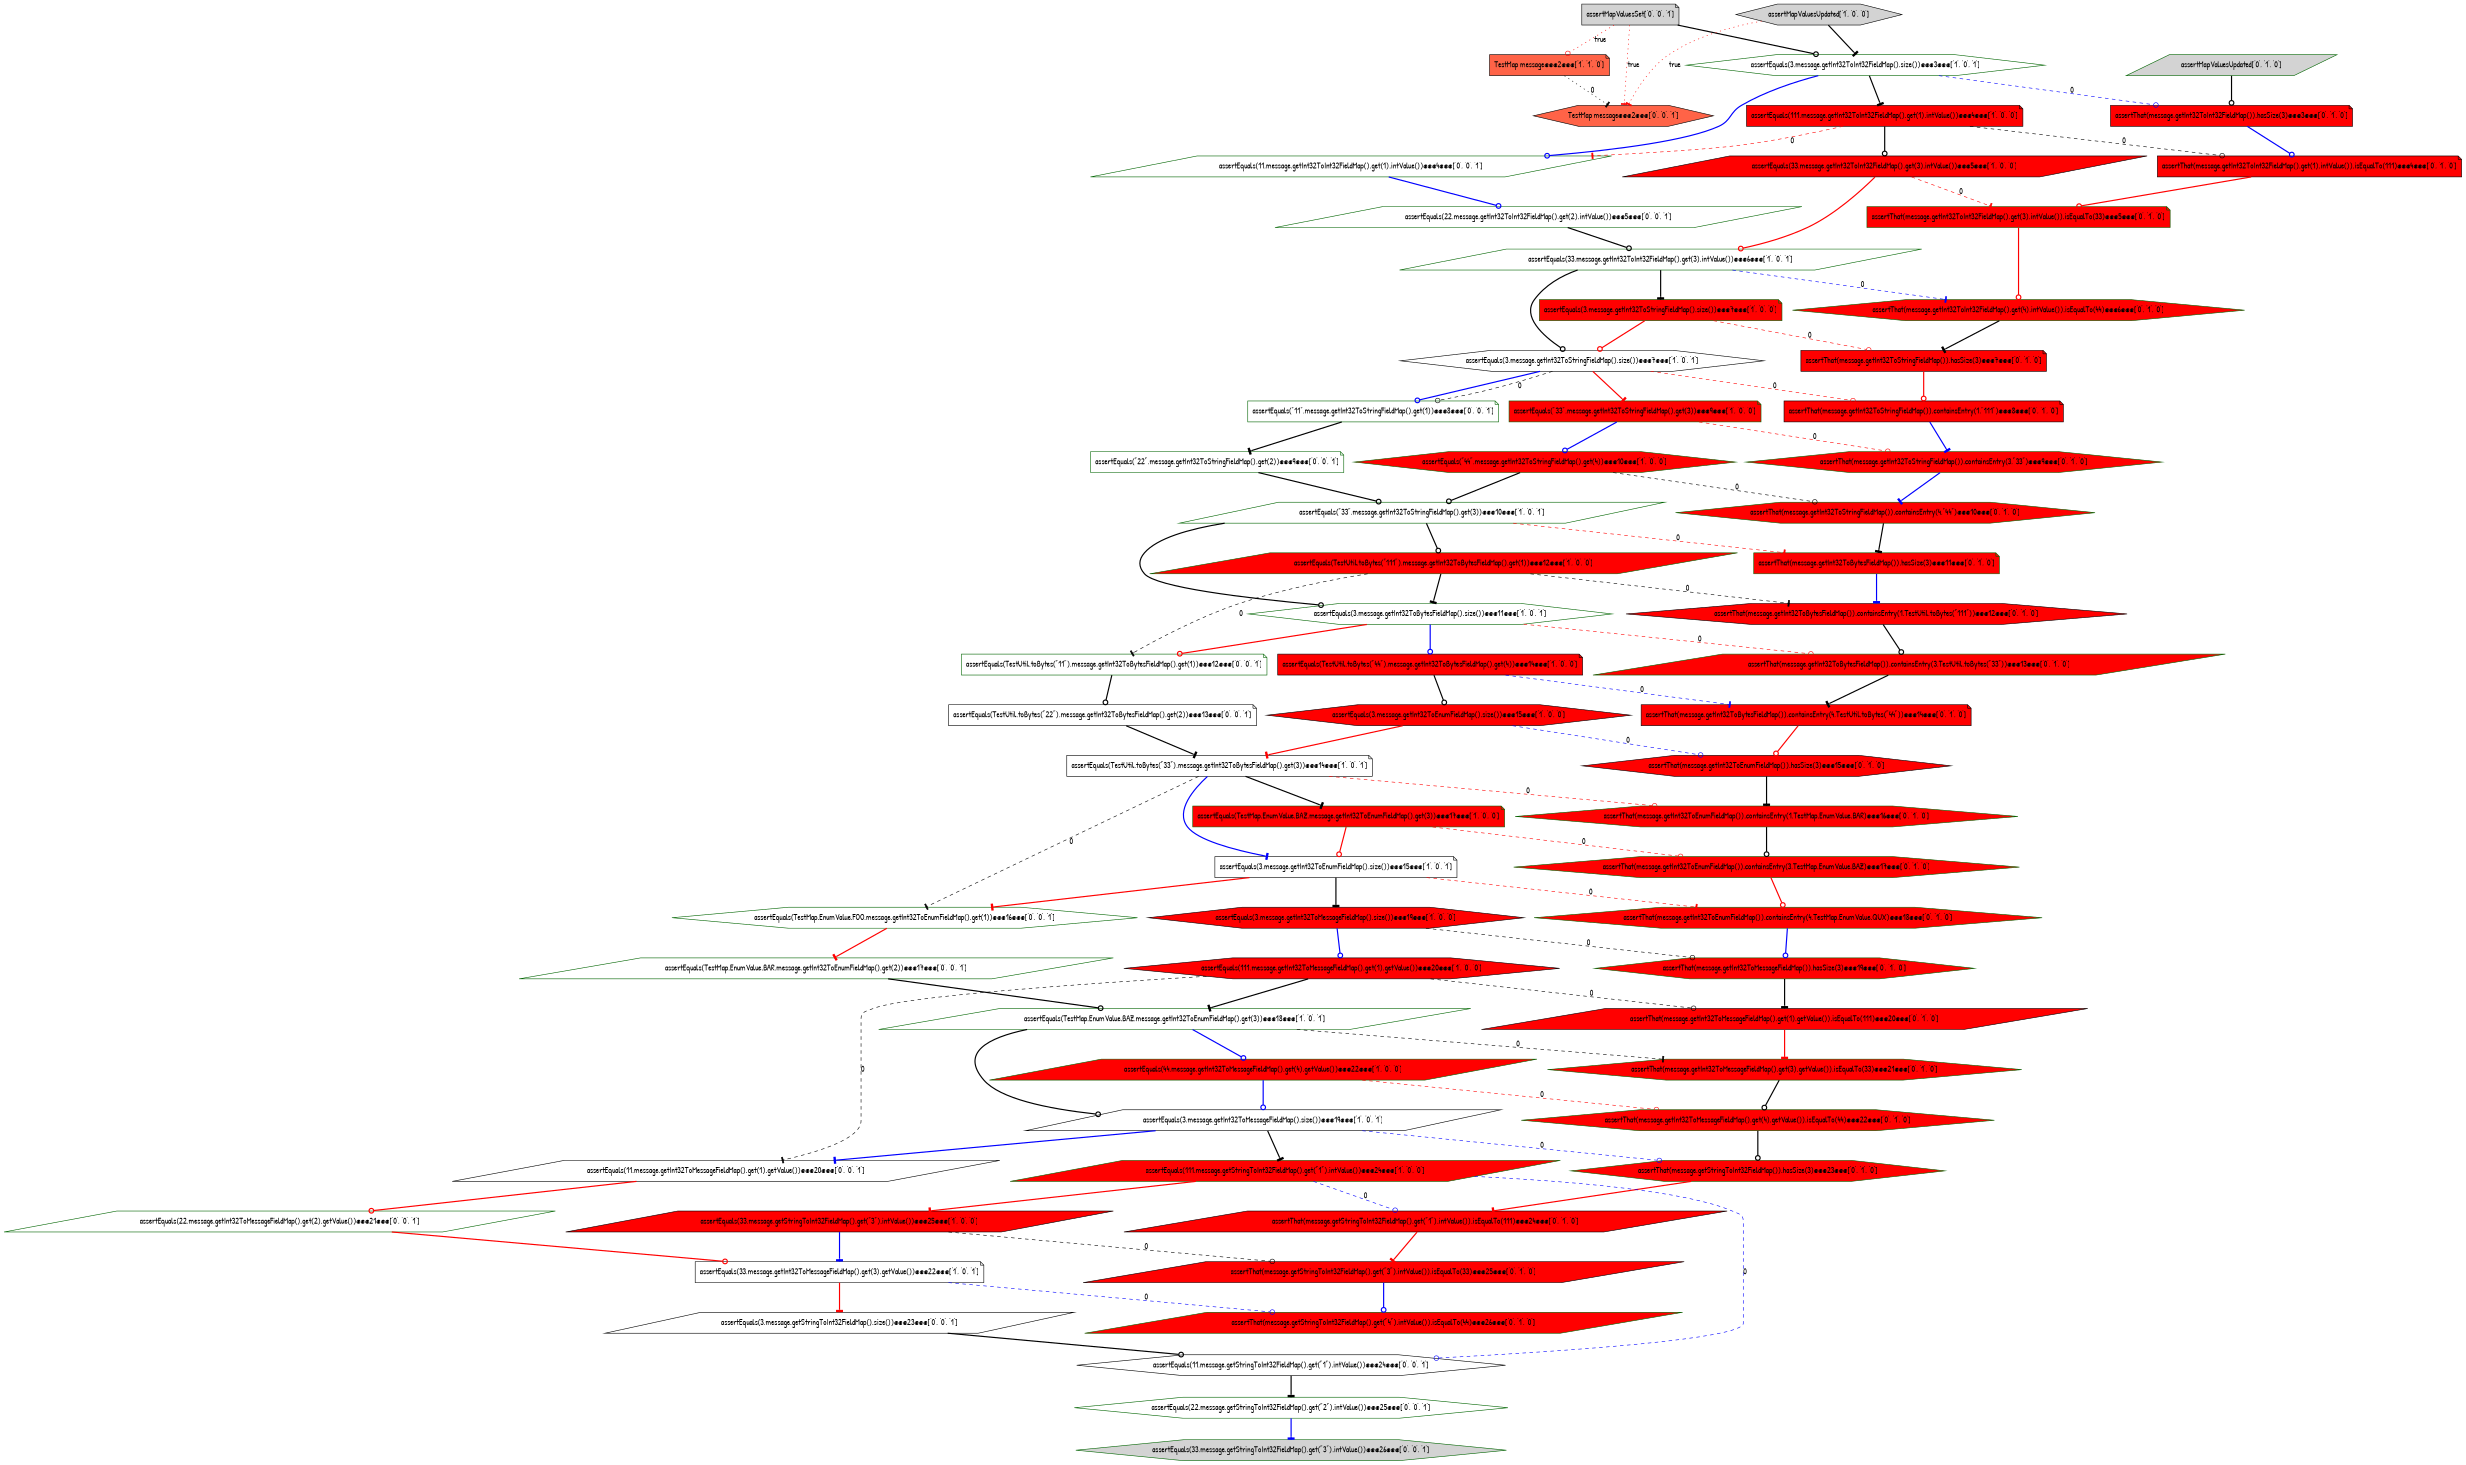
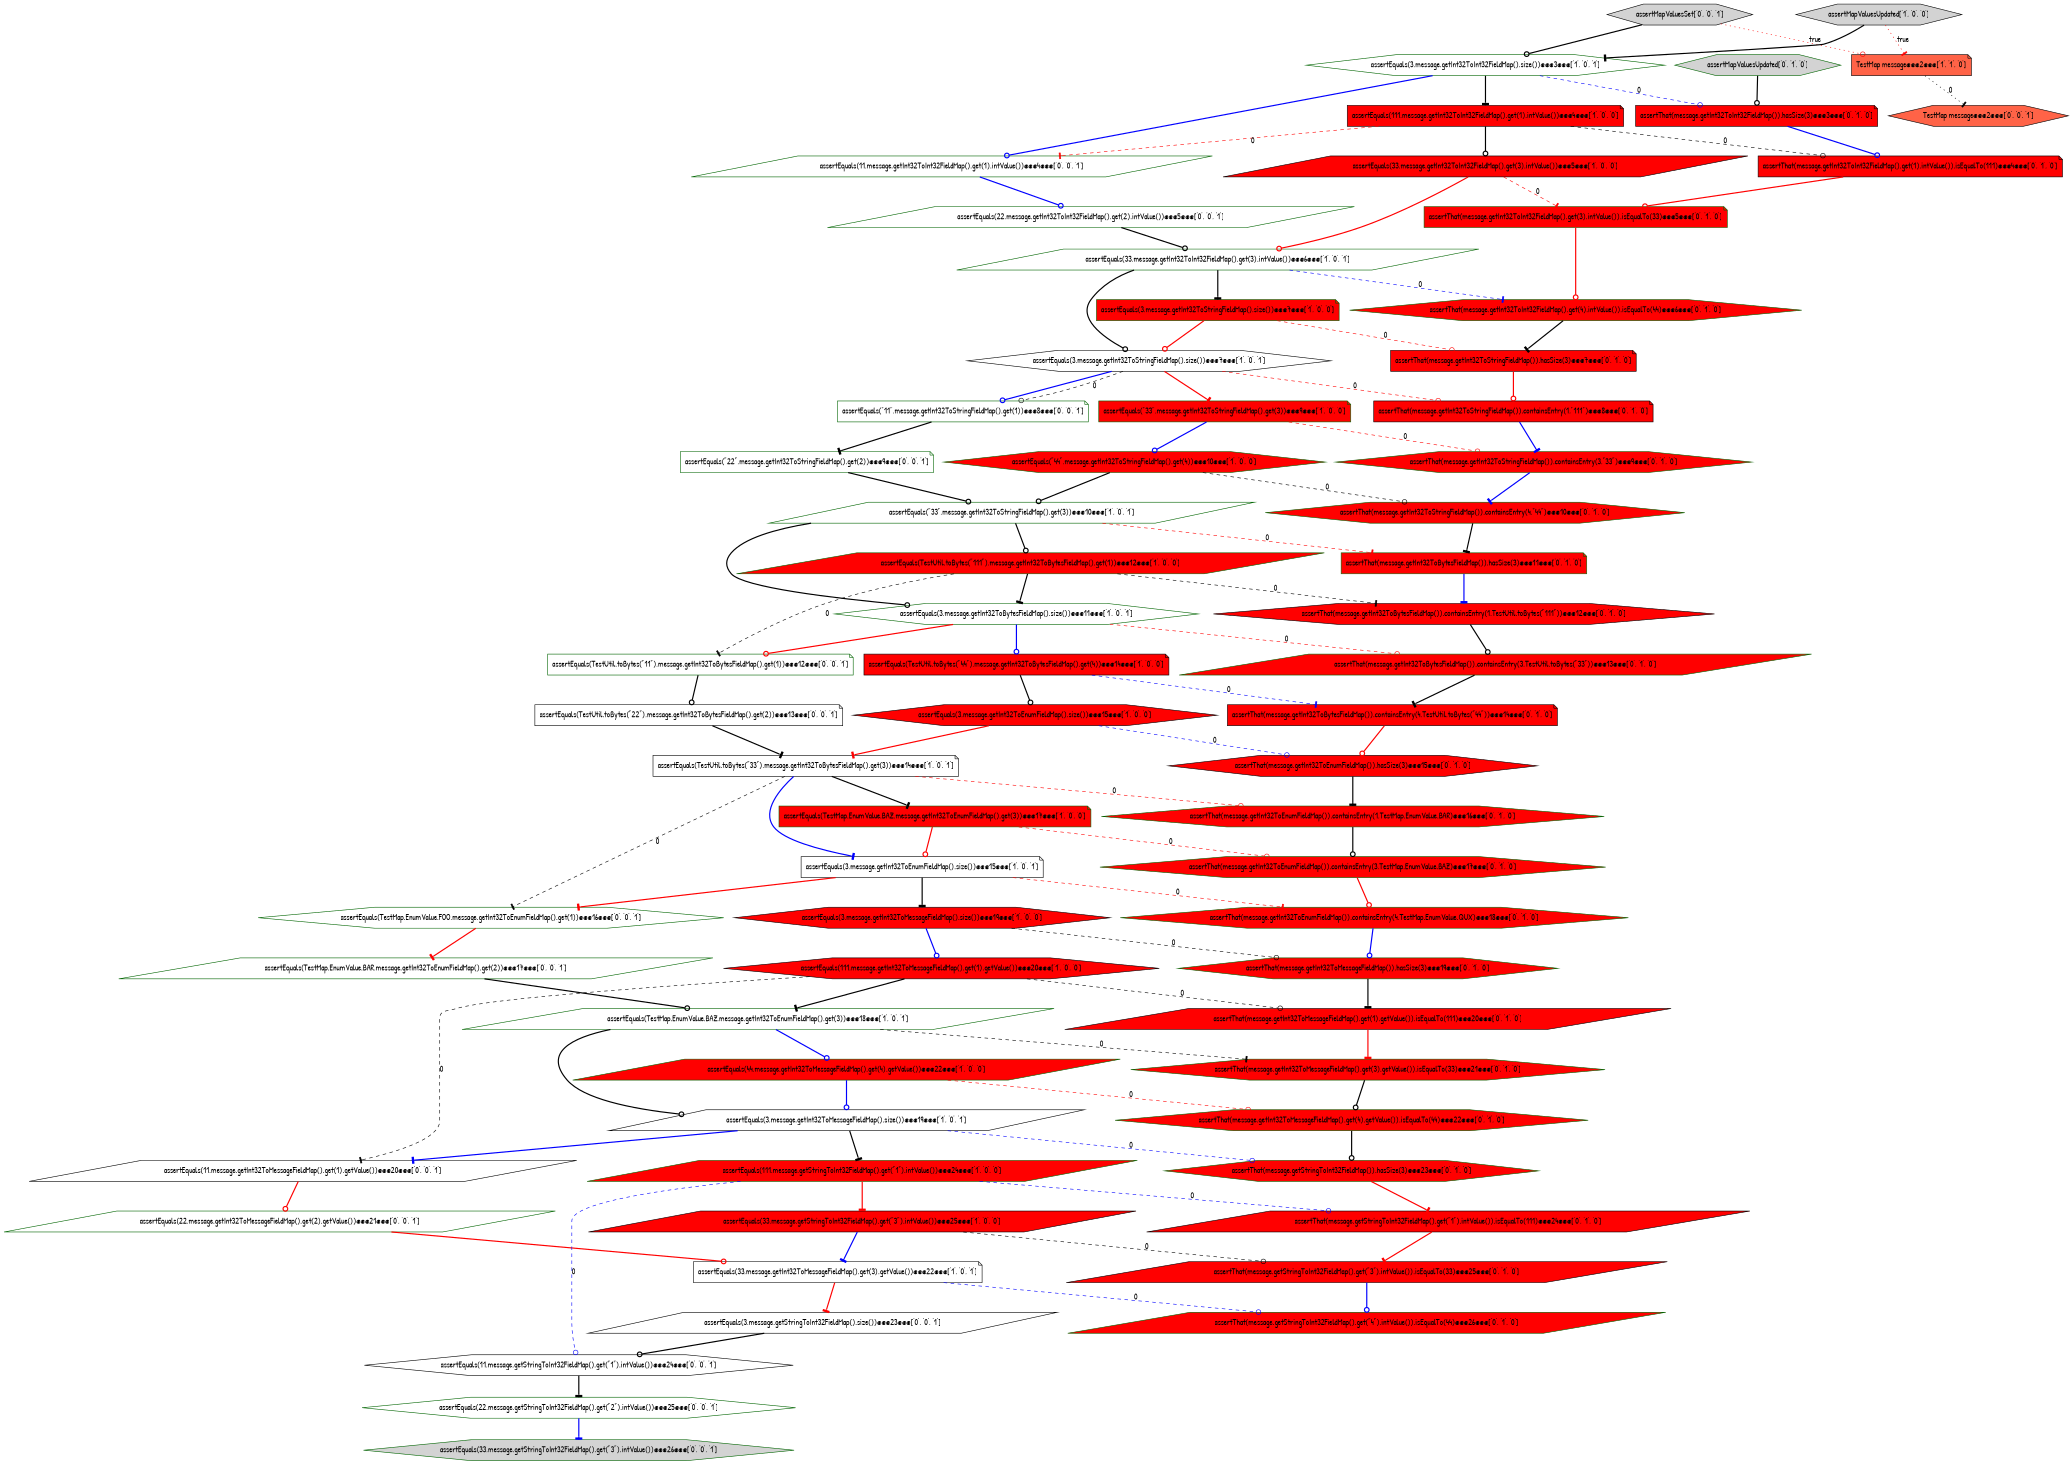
node "assertMapValuesSet['0', '0', '1']": shape note -> hexagon
edge "assertMapValuesUpdated['1', '0', '0']" -> "TestMap message@@@2@@@['0', '0', '1']": now "assertMapValuesUpdated['1', '0', '0']" -> "TestMap message@@@2@@@['1', '1', '0']"
edge "assertMapValuesSet['0', '0', '1']" -> "TestMap message@@@2@@@['0', '0', '1']": removed, label "true"
node "assertMapValuesUpdated['0', '1', '0']": shape parallelogram -> hexagon
